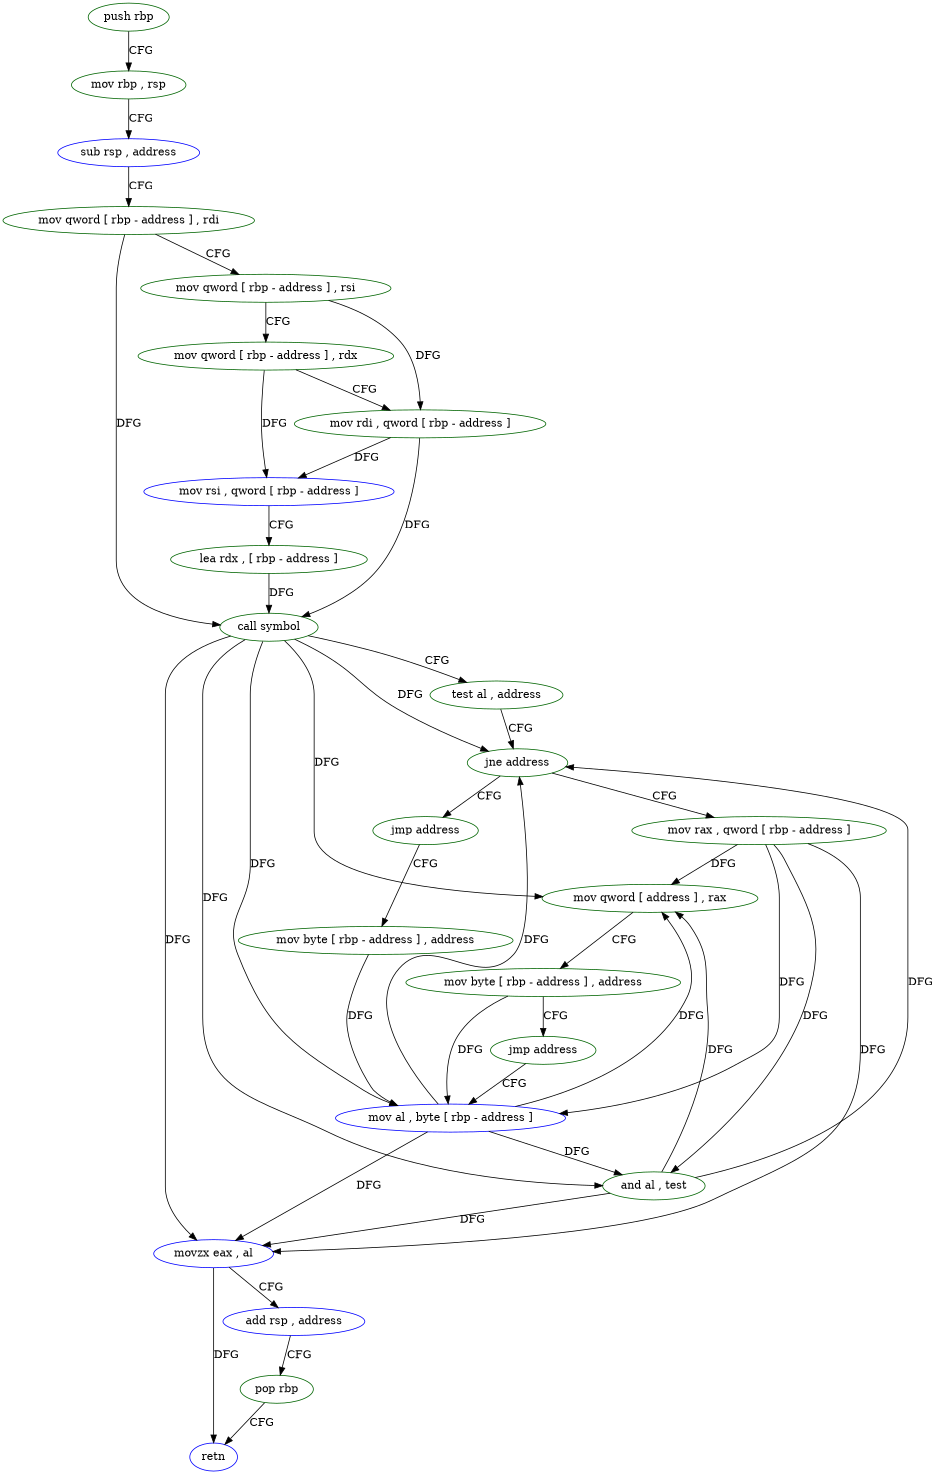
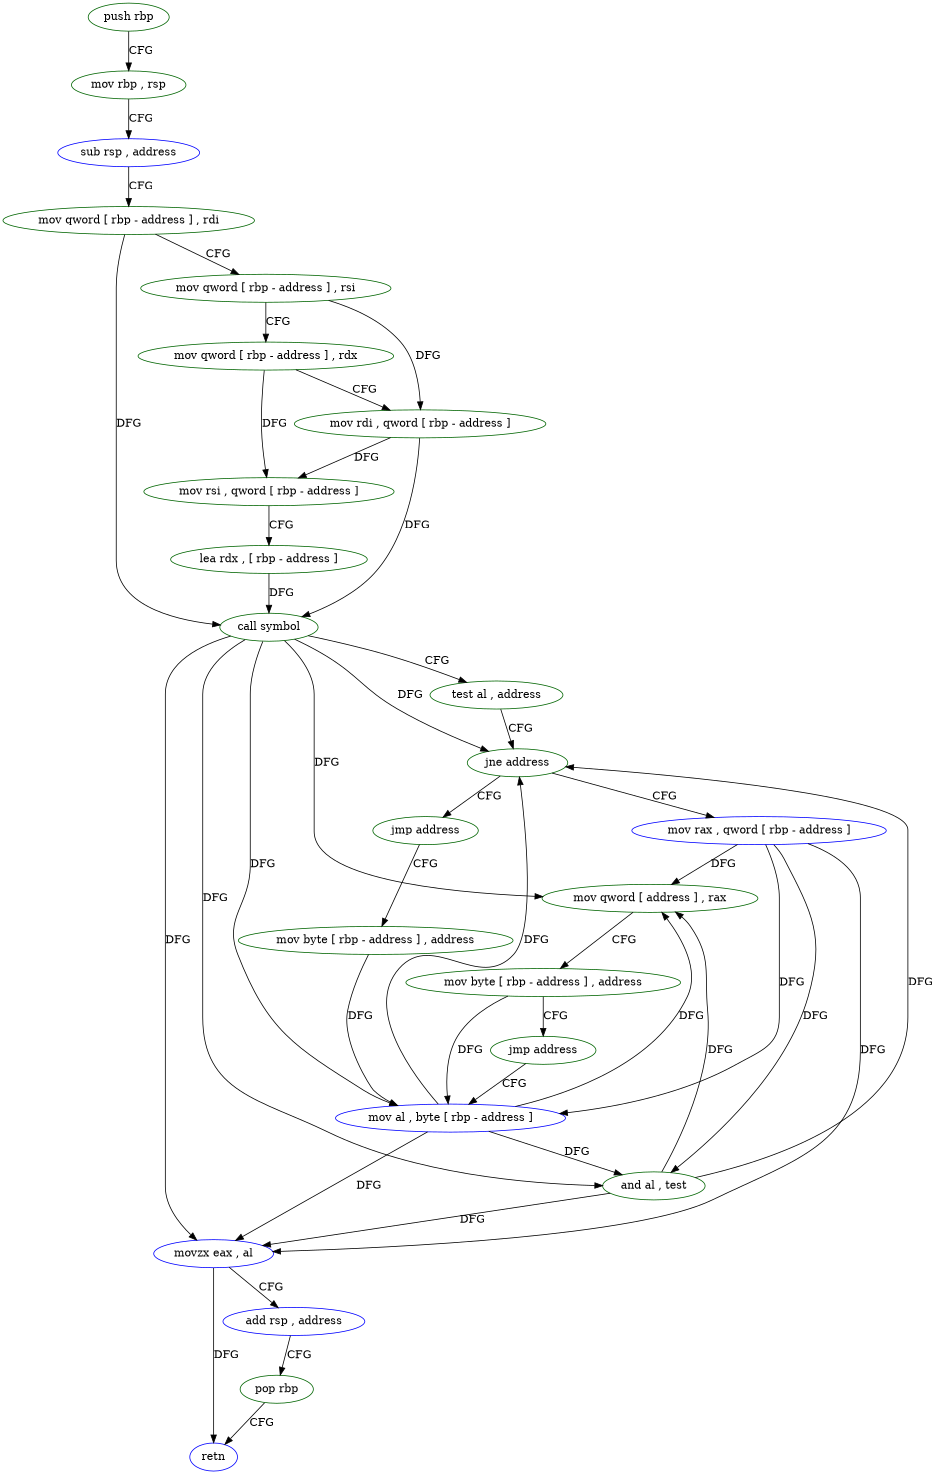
node "mov rsi , qword [ rbp - address ]": color blue -> darkgreen
node "mov rax , qword [ rbp - address ]": color darkgreen -> blue
